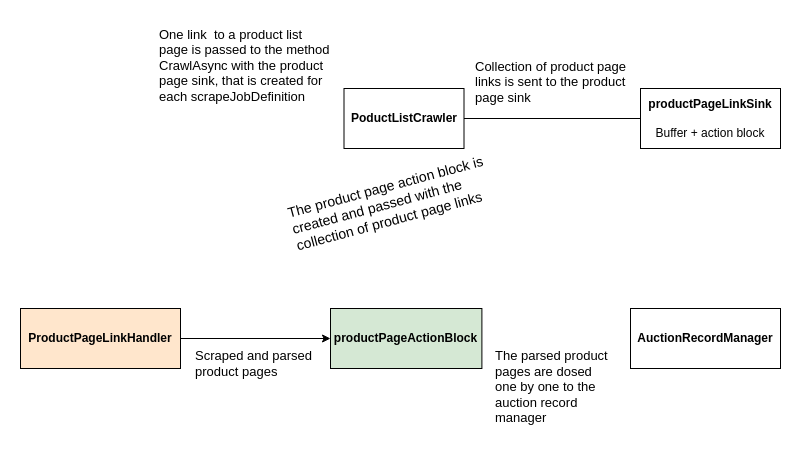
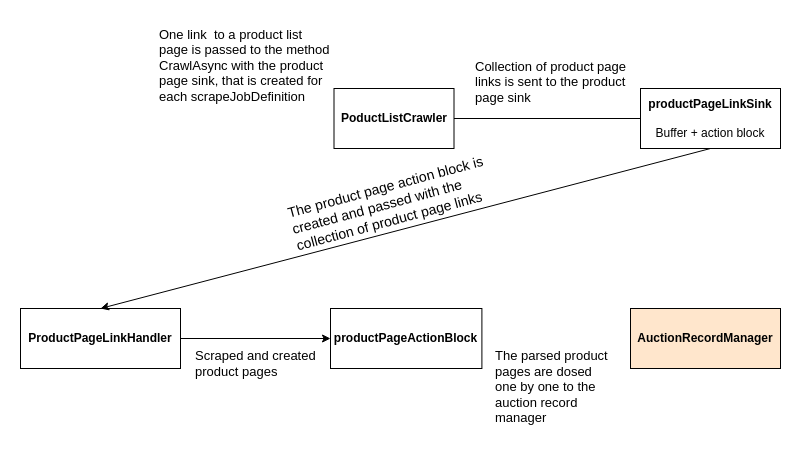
node "PoductListCrawler": moved (404, 119) -> (394, 119)
edge "productPageLinkSink Buffer + action block" -> "ProductPageLinkHandler": added
node "ProductPageLinkHandler": fillcolor #ffe6cc -> #ffffff
node "productPageActionBlock": fillcolor #d5e8d4 -> #ffffff
node "AuctionRecordManager": fillcolor #ffffff -> #ffe6cc
node "Scraped and parsed product pages": label "Scraped and parsed product pages" -> "Scraped and created product pages"
